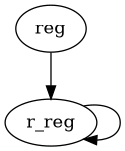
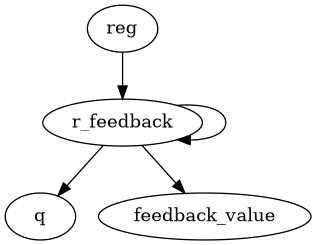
node "r_reg": label "r_reg" -> "r_feedback"
node "q": added
node "feedback_value": added
